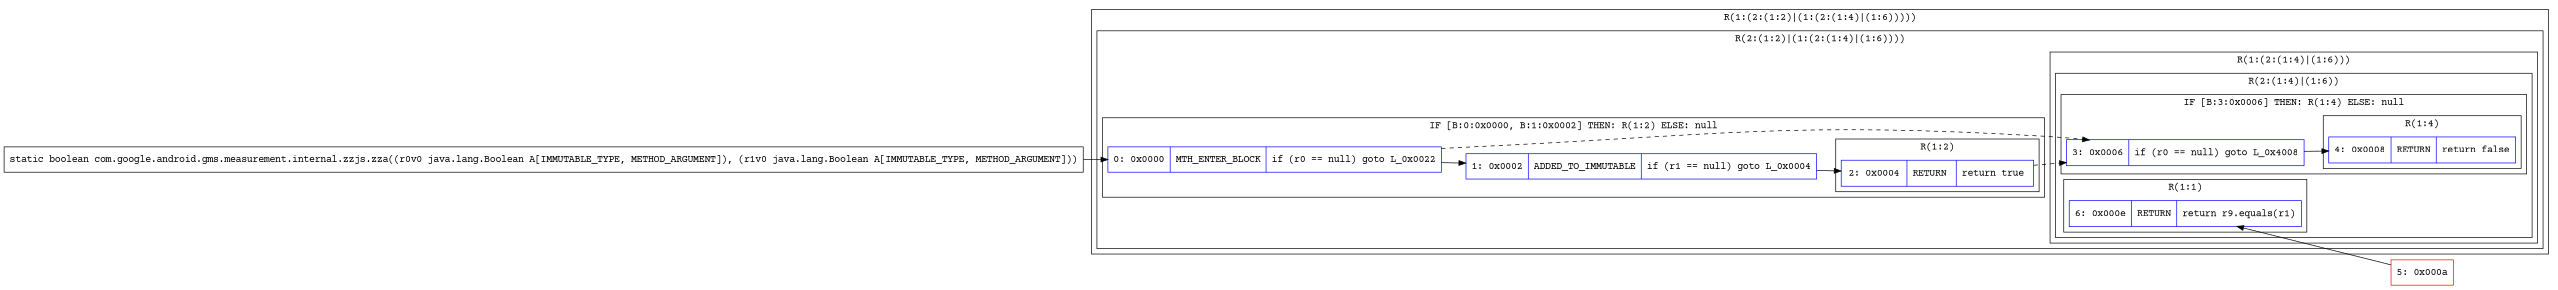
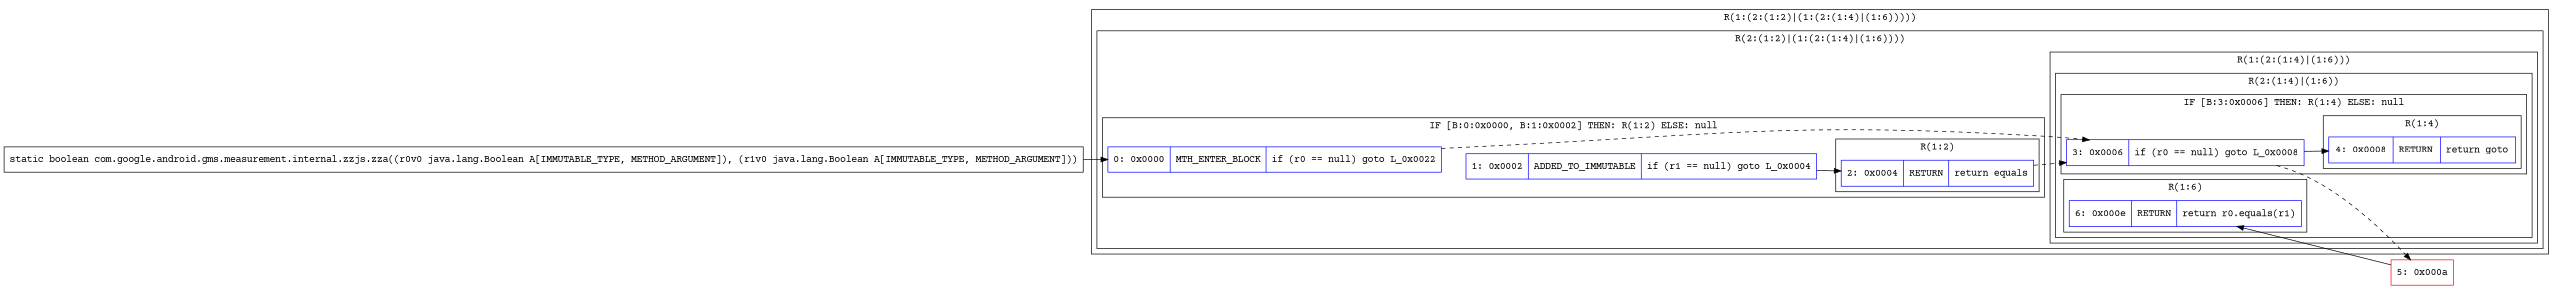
node "4: 0x0008": text "return false" -> "return goto"
node "3: 0x0006": text "if (r0 == null) goto L_0x4008" -> "if (r0 == null) goto L_0x0008"
edge "0: 0x0000" -> "1: 0x0002": removed
node "2: 0x0004": text "return true" -> "return equals"
cluster "R(1:1)": label "R(1:1)" -> "R(1:6)"
edge "3: 0x0006" -> "5: 0x000a": added
node "6: 0x000e": text "return r9.equals(r1)" -> "return r0.equals(r1)"
